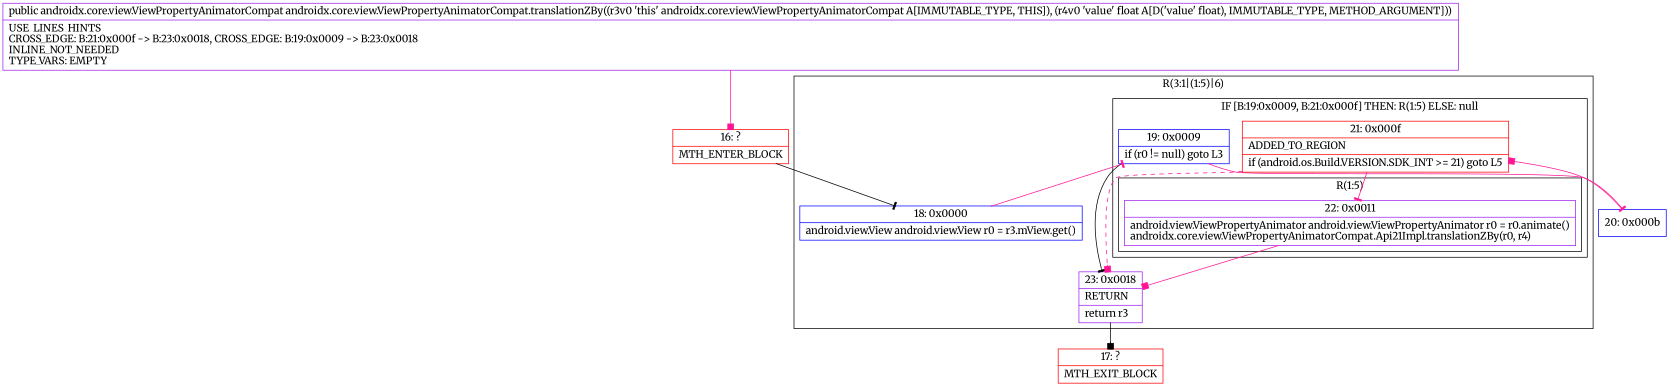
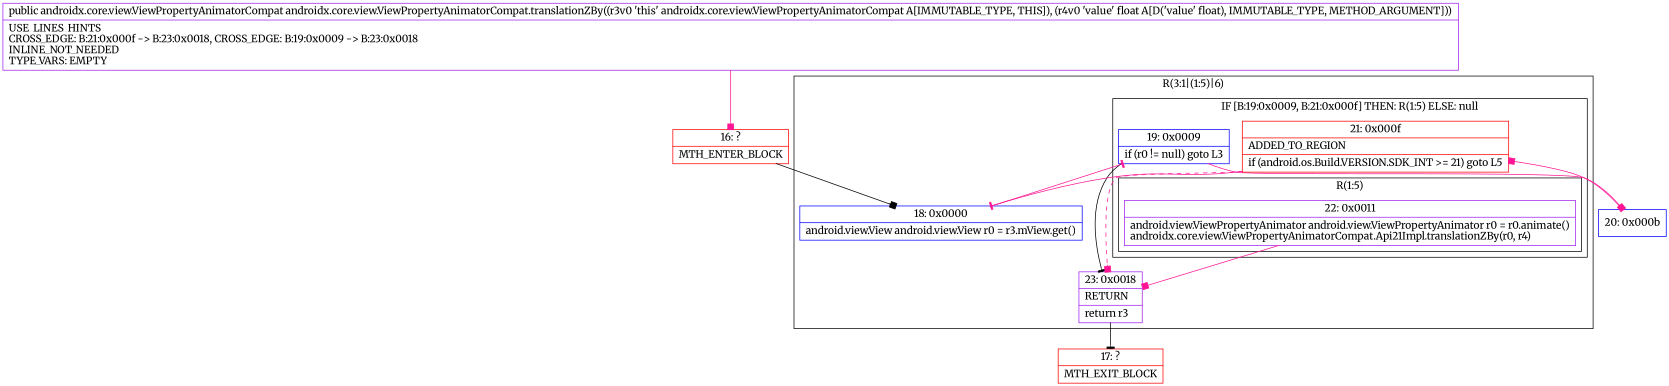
edge "19: 0x0009" -> "20: 0x000b": arrowhead tee -> box
edge "16: ?" -> "18: 0x0000": arrowhead tee -> box
edge "21: 0x000f" -> "22: 0x0011": now "21: 0x000f" -> "18: 0x0000"
edge "23: 0x0018" -> "17: ?": arrowhead box -> tee
